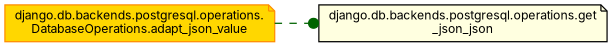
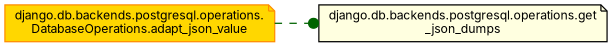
node "django.db.backends.postgresql.operations.get _json_json": label "django.db.backends.postgresql.operations.get _json_json" -> "django.db.backends.postgresql.operations.get _json_dumps"
